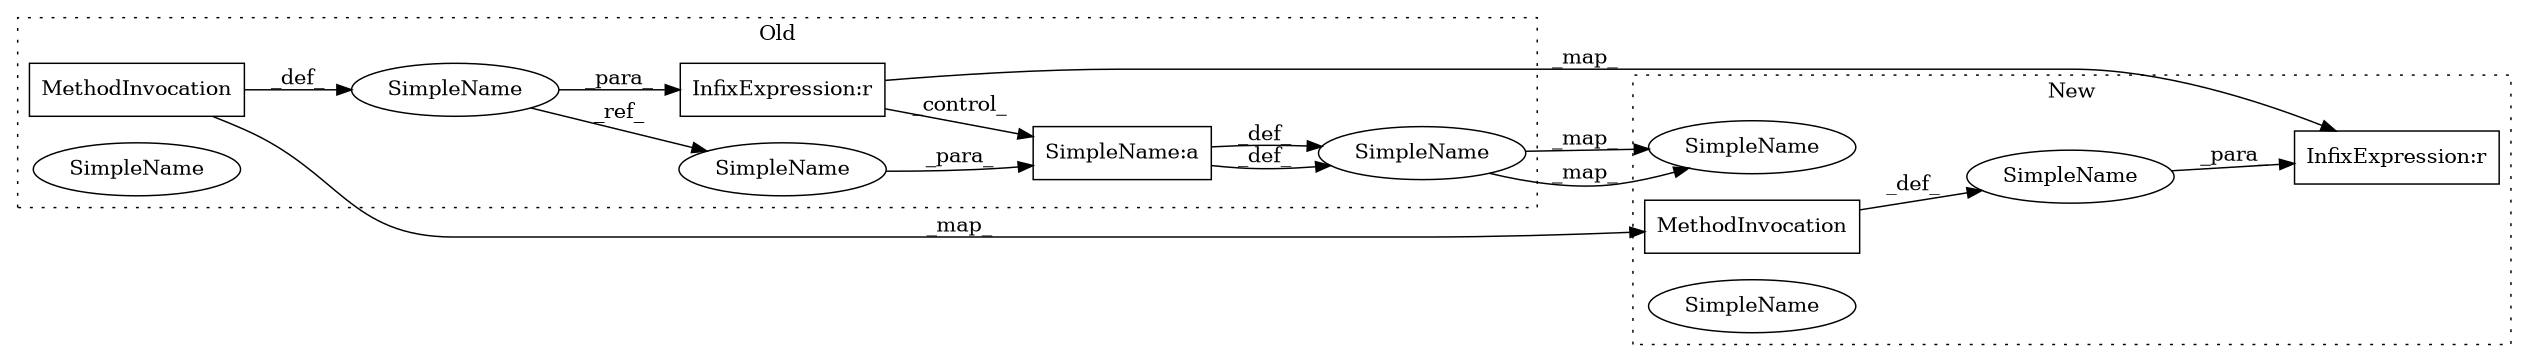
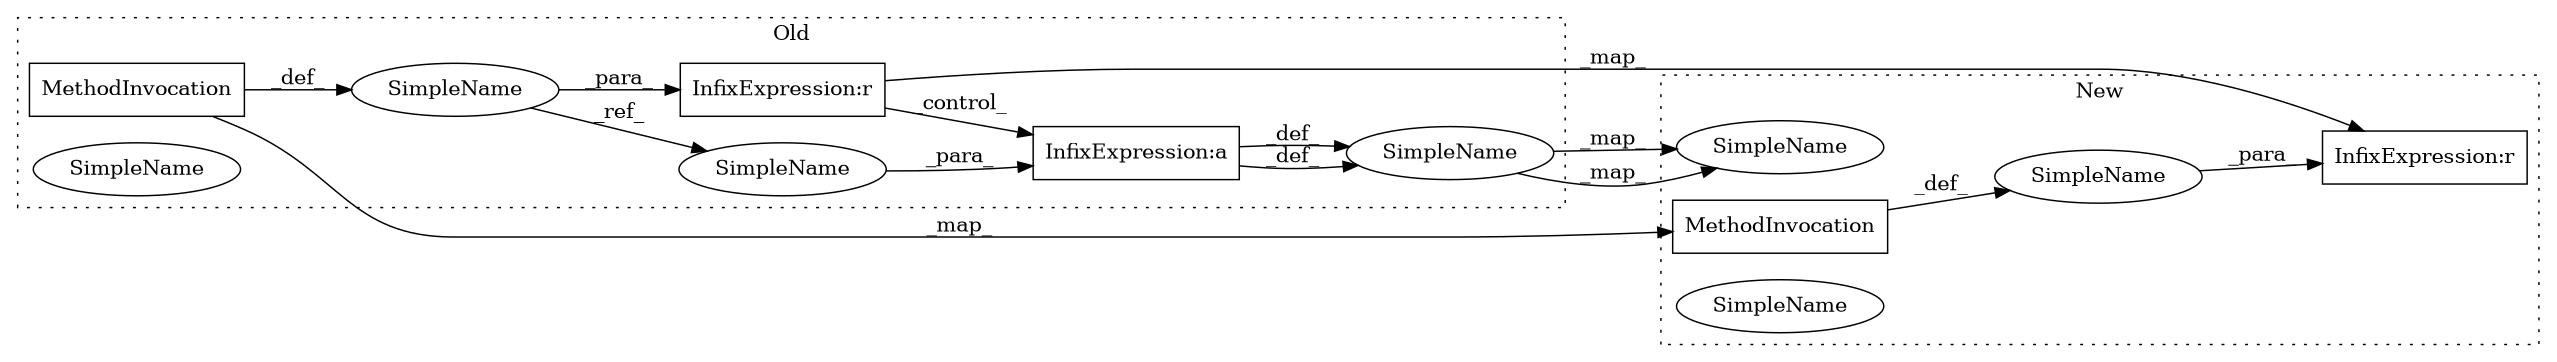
node "SimpleName:a": label "SimpleName:a" -> "InfixExpression:a"
